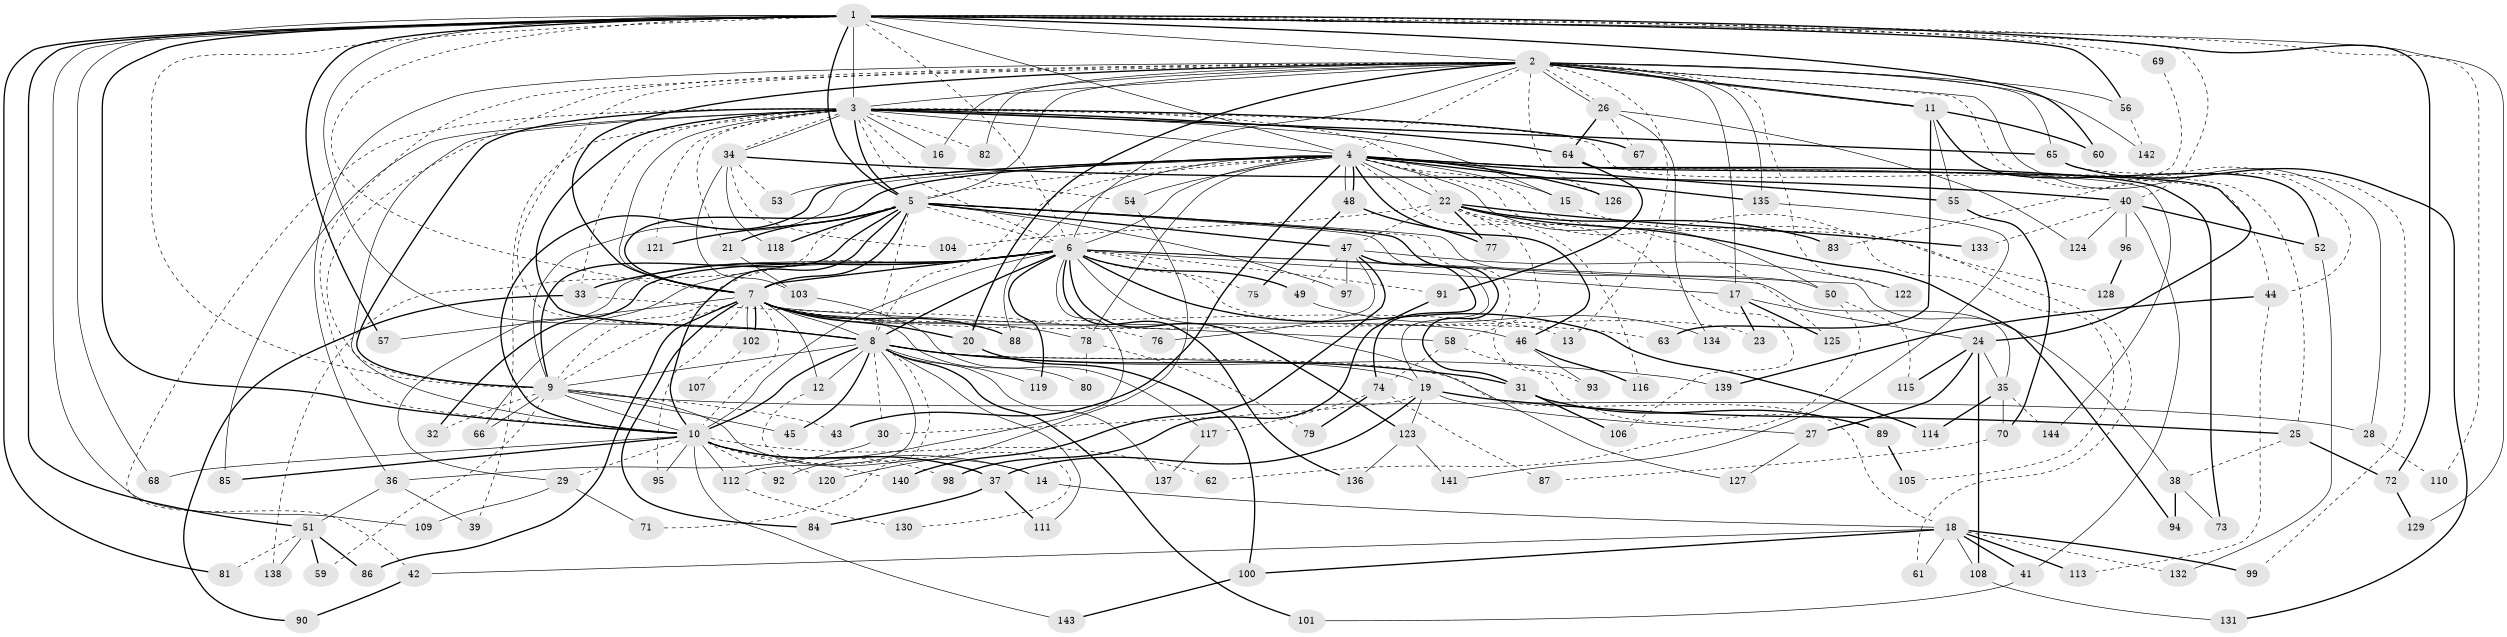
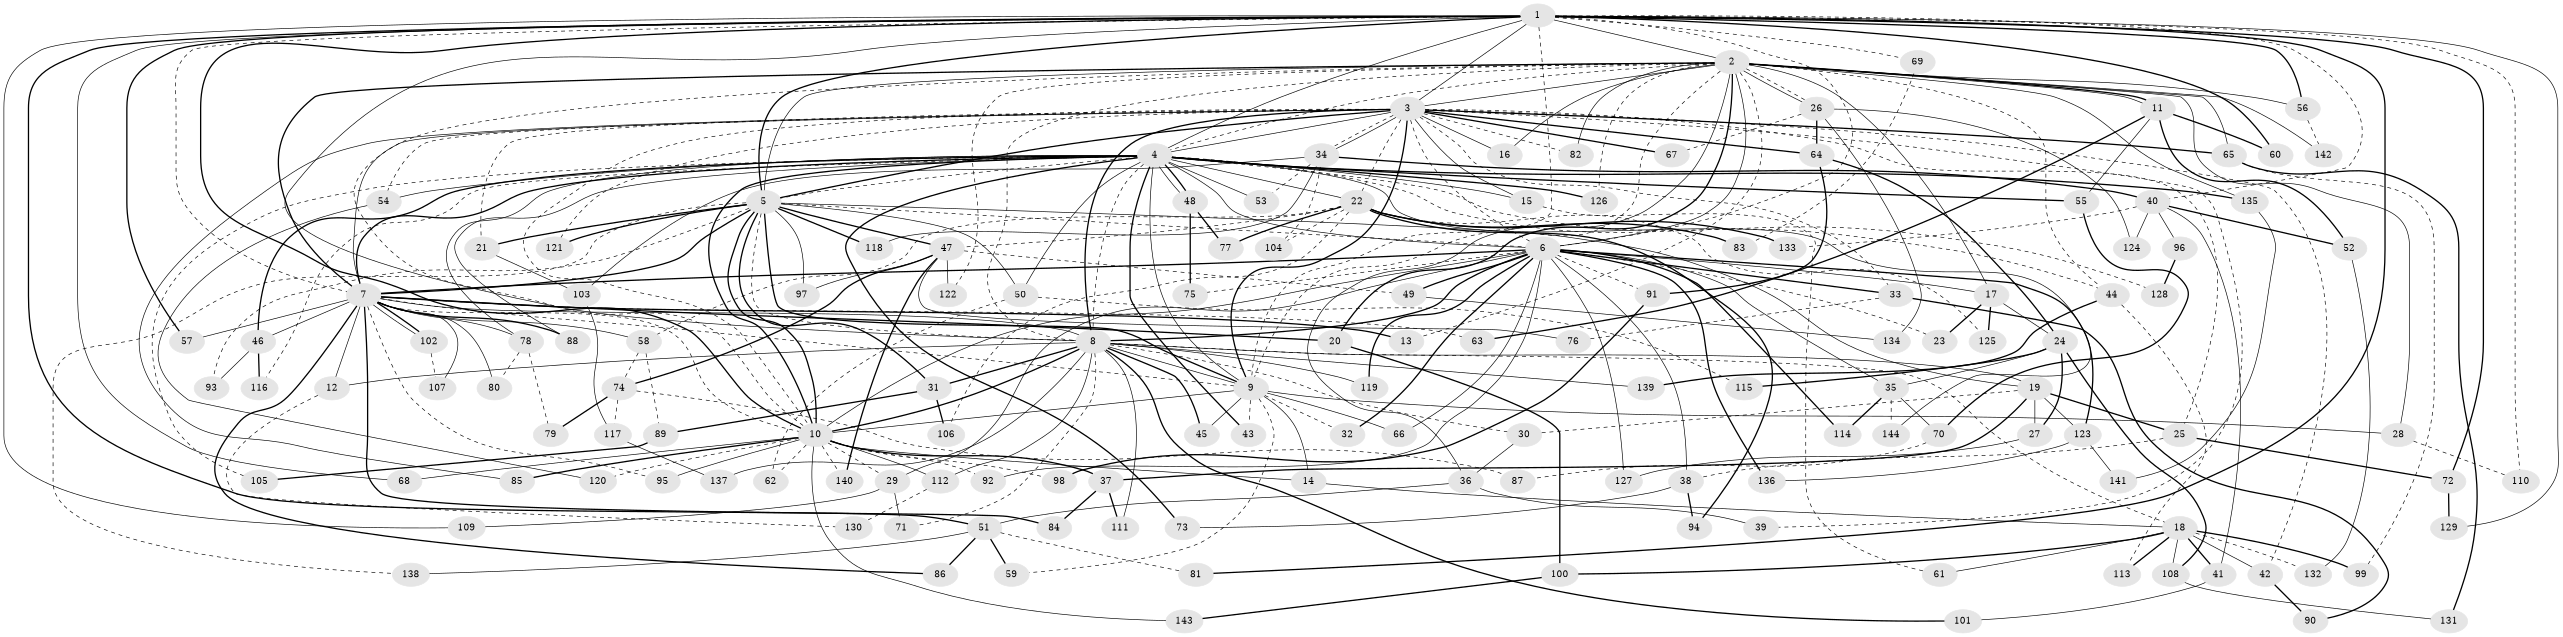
edge "3" -- "10": style solid -> dashed
edge "6" -- "9": removed
edge "7" -- "13": style dashed -> bold
edge "7" -- "107": added
